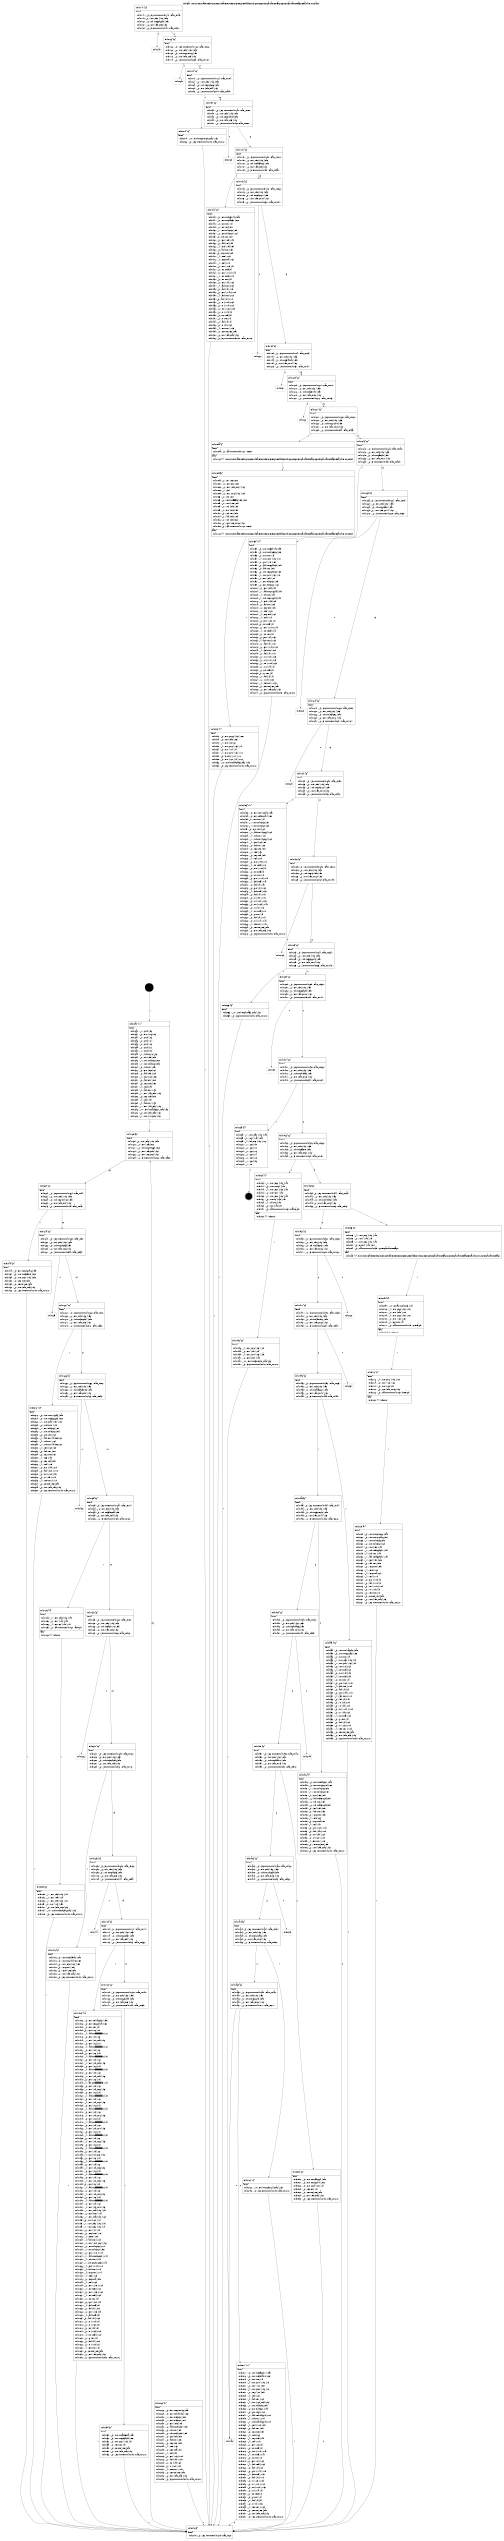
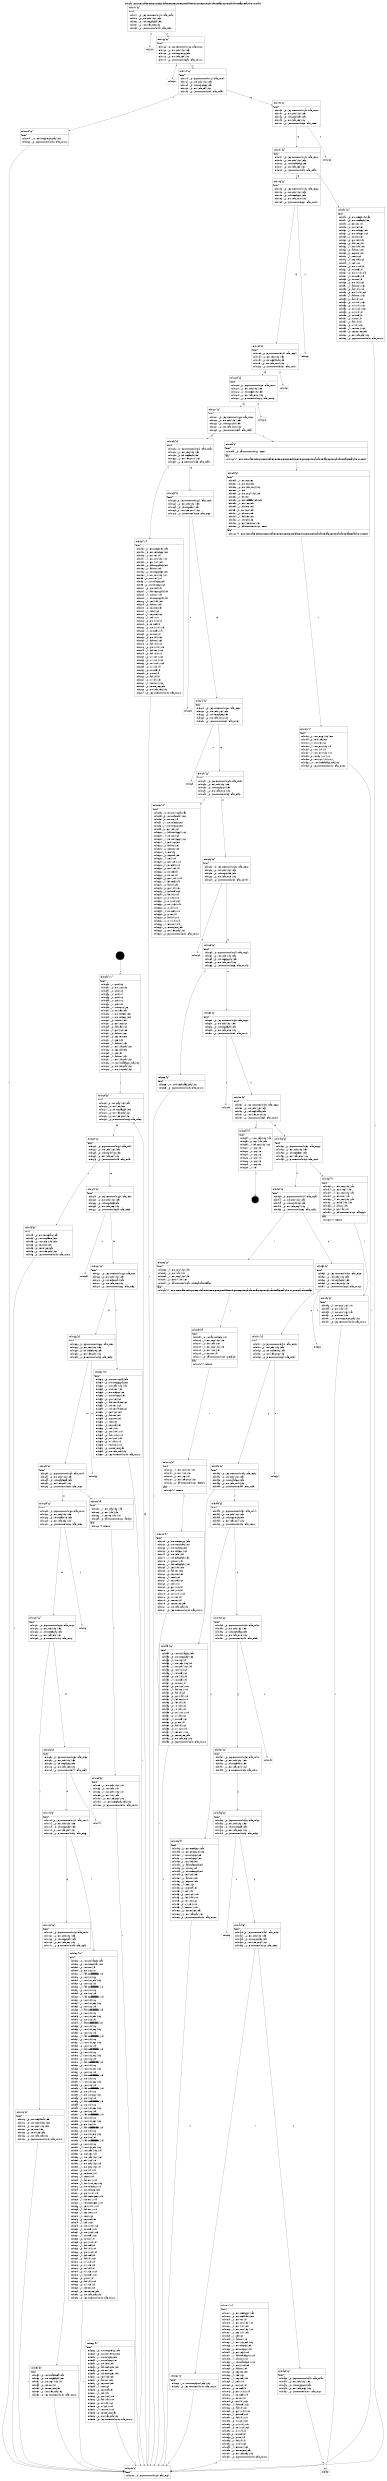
edge "0x401a3b [28]" -> "0x401e11 [171]": removed, label "2"
node "0x401ebc [30]": removed
